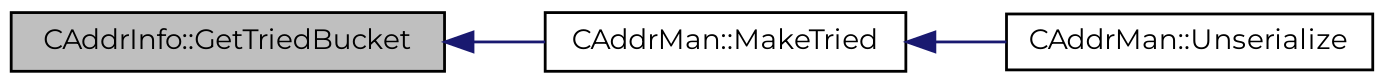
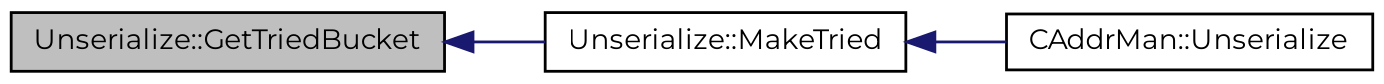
node "CAddrInfo::GetTriedBucket": label "CAddrInfo::GetTriedBucket" -> "Unserialize::GetTriedBucket"
node "CAddrMan::MakeTried": label "CAddrMan::MakeTried" -> "Unserialize::MakeTried"
